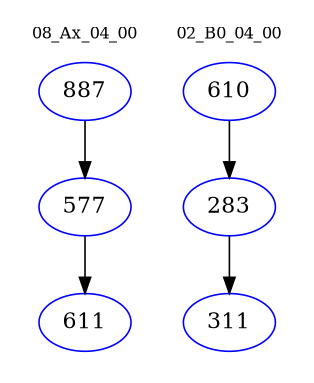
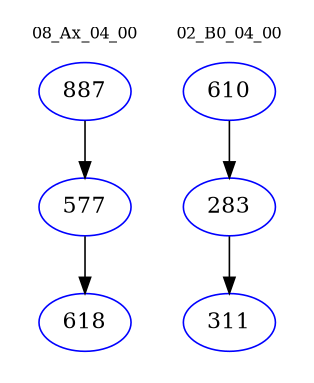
node "611": label "611" -> "618"
